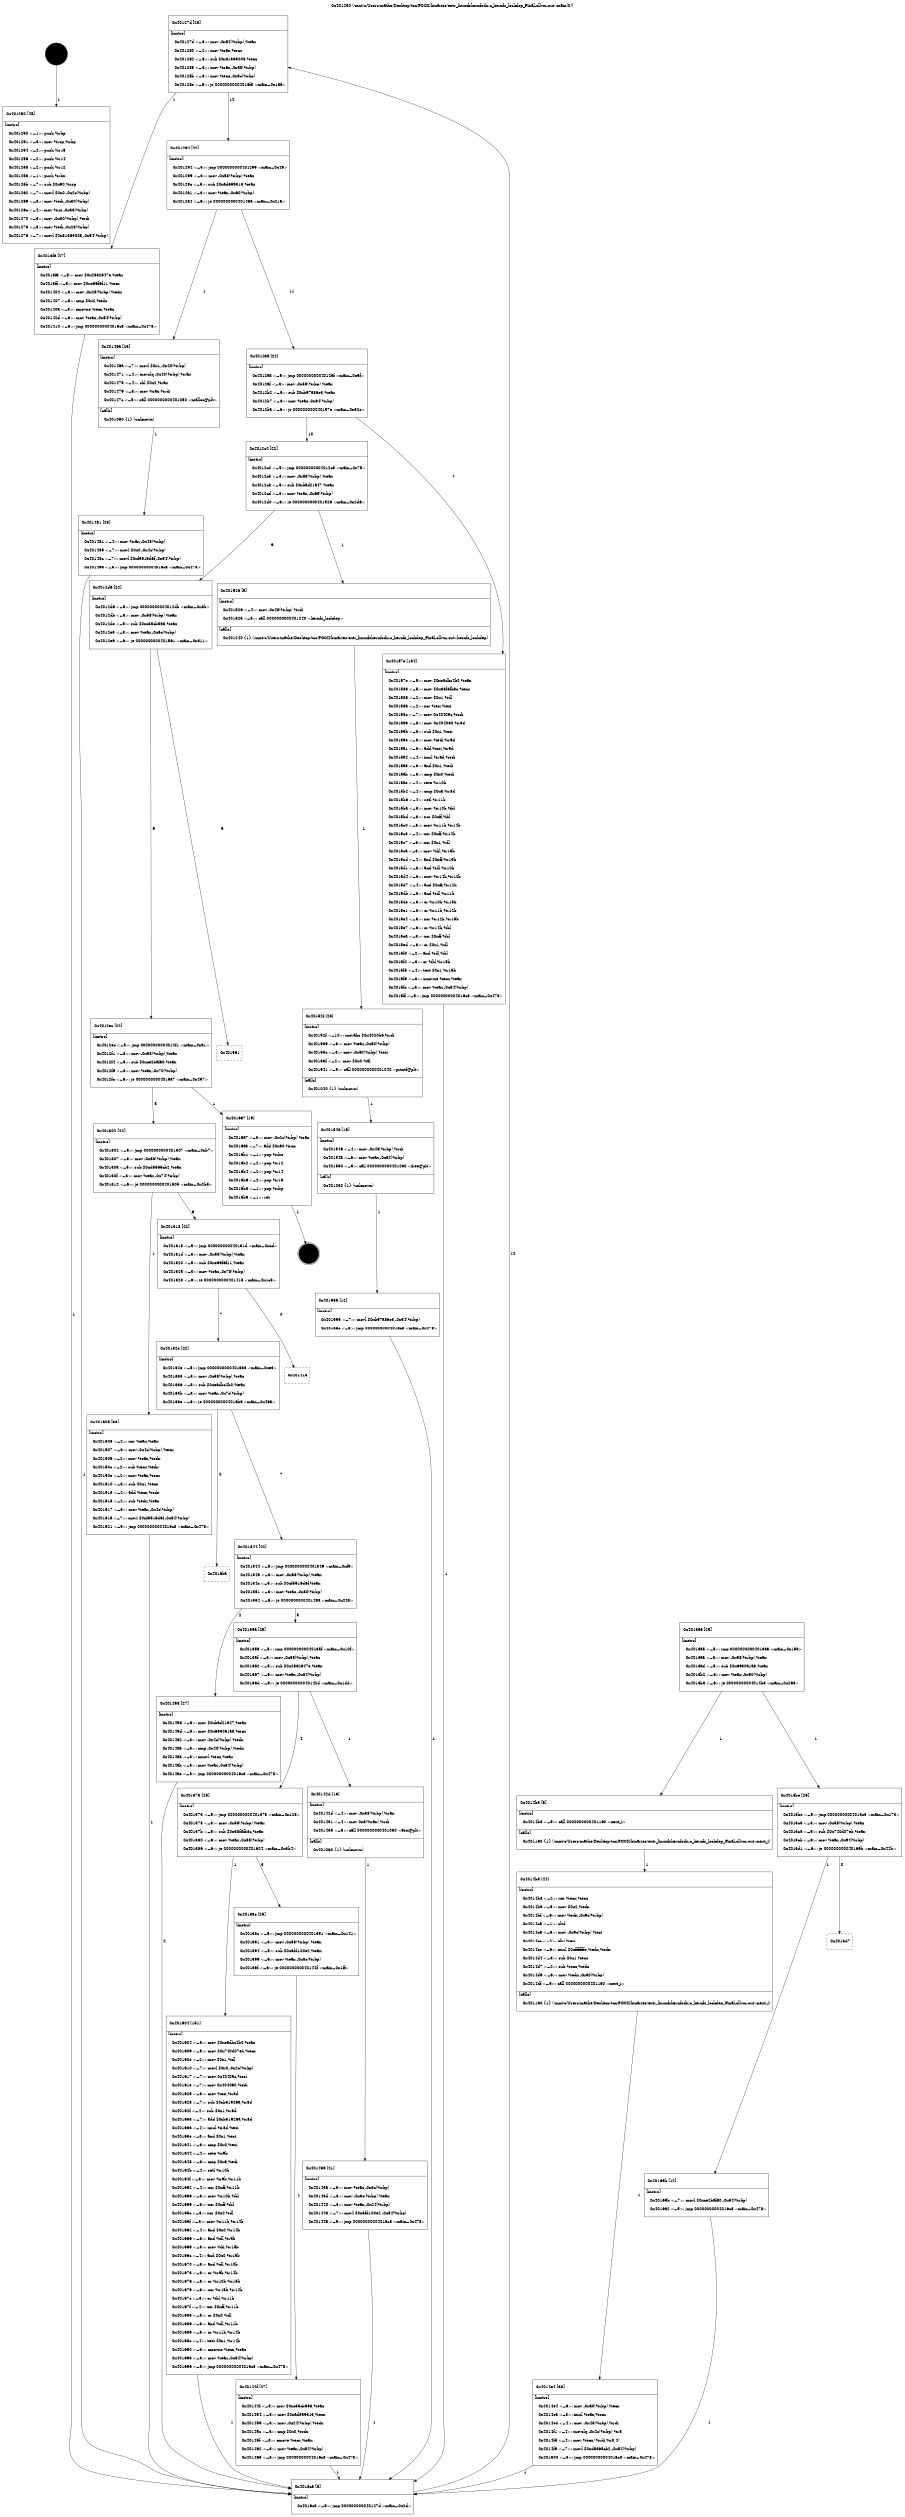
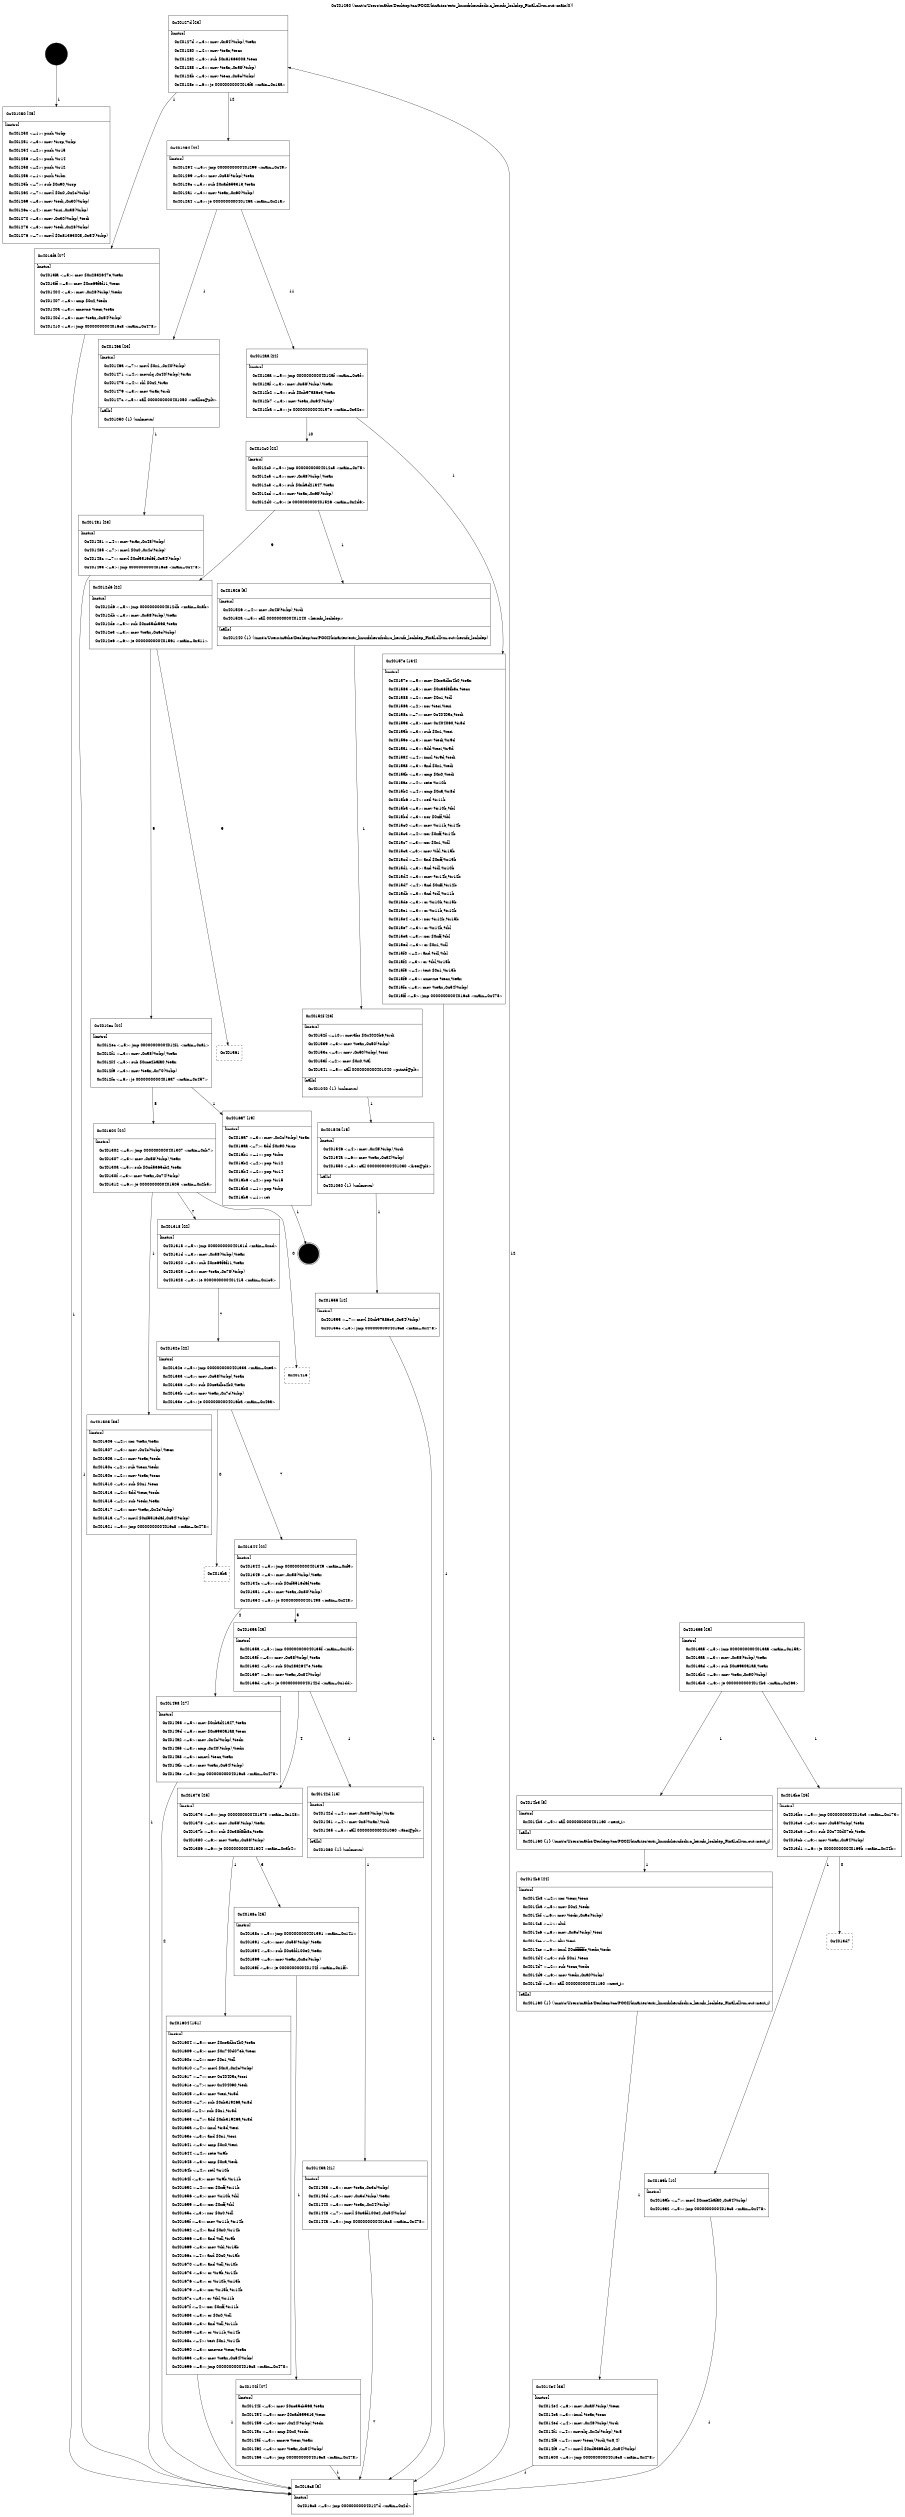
edge "0x401302 [22]" -> "0x401318 [22]": label " 6" -> " 7"
edge "0x401318 [22]" -> "0x401415": now "0x401302 [22]" -> "0x401415"
edge "0x40143a [21]" -> "0x4016c8 [5]": label " 1" -> " 7"
